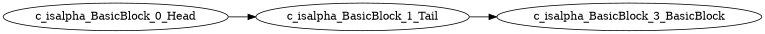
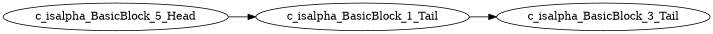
node "c_isalpha_BasicBlock_0_Head": label "c_isalpha_BasicBlock_0_Head" -> "c_isalpha_BasicBlock_5_Head"
node "c_isalpha_BasicBlock_3_BasicBlock": label "c_isalpha_BasicBlock_3_BasicBlock" -> "c_isalpha_BasicBlock_3_Tail"
